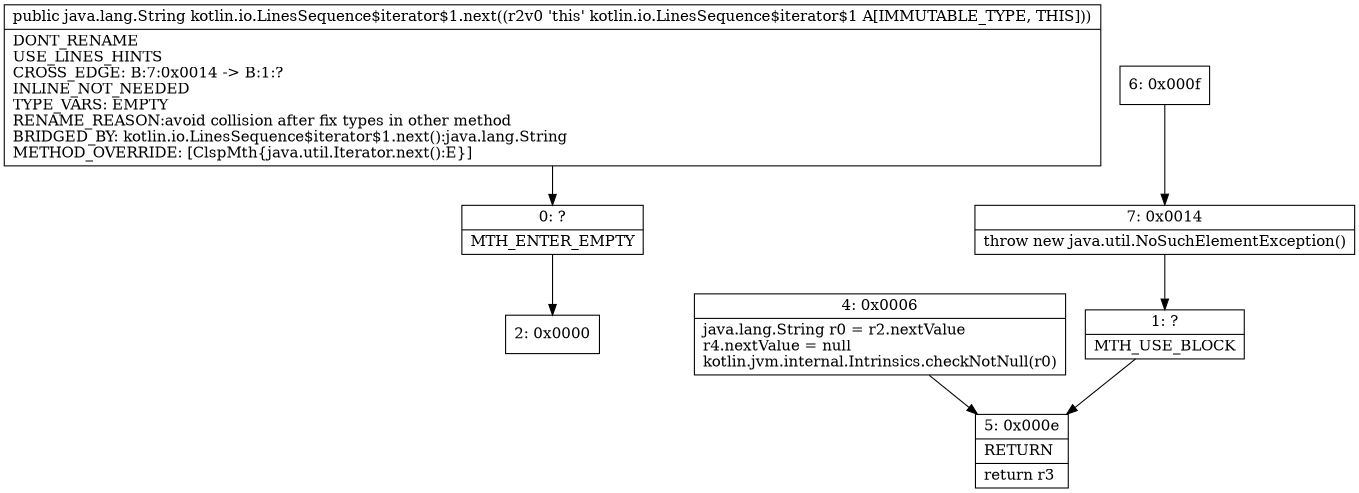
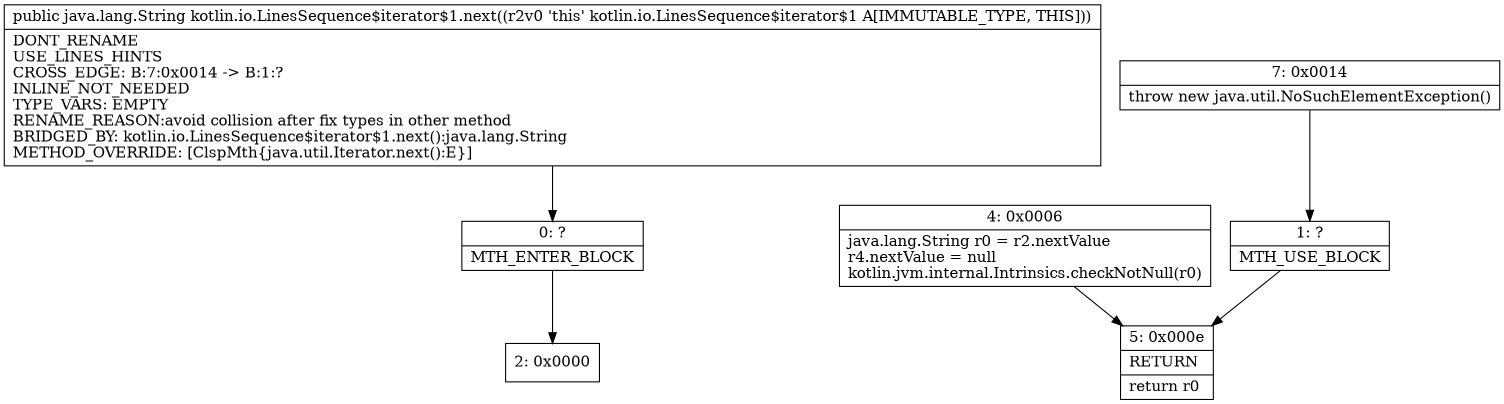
node "6: 0x000f": removed
node "0: ?": text "MTH_ENTER_EMPTY" -> "MTH_ENTER_BLOCK"
node "5: 0x000e": text "return r3" -> "return r0"
